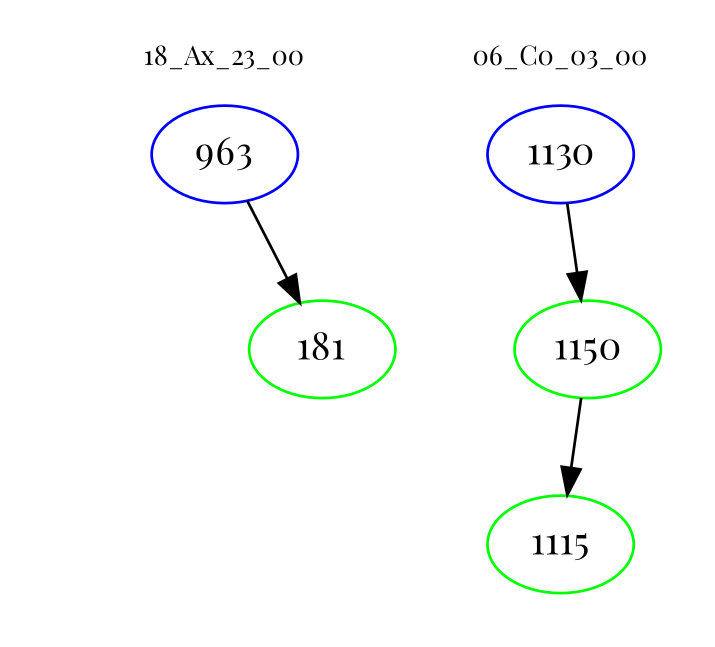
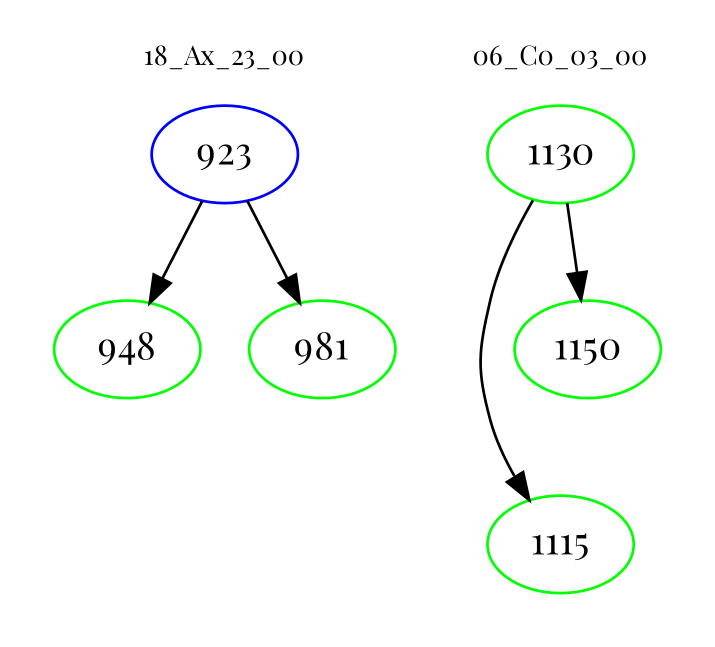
node "963": label "963" -> "923"
node "1130": color blue -> green
node "948": added
node "181": label "181" -> "981"
edge "1150" -> "1115": now "1130" -> "1115"
